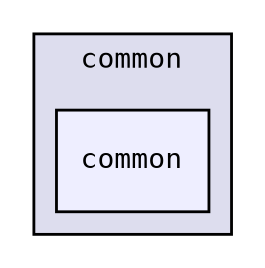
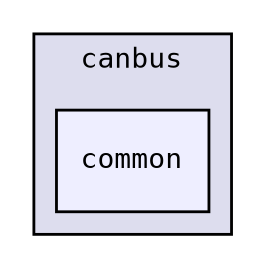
cluster "common": label "common" -> "canbus"
